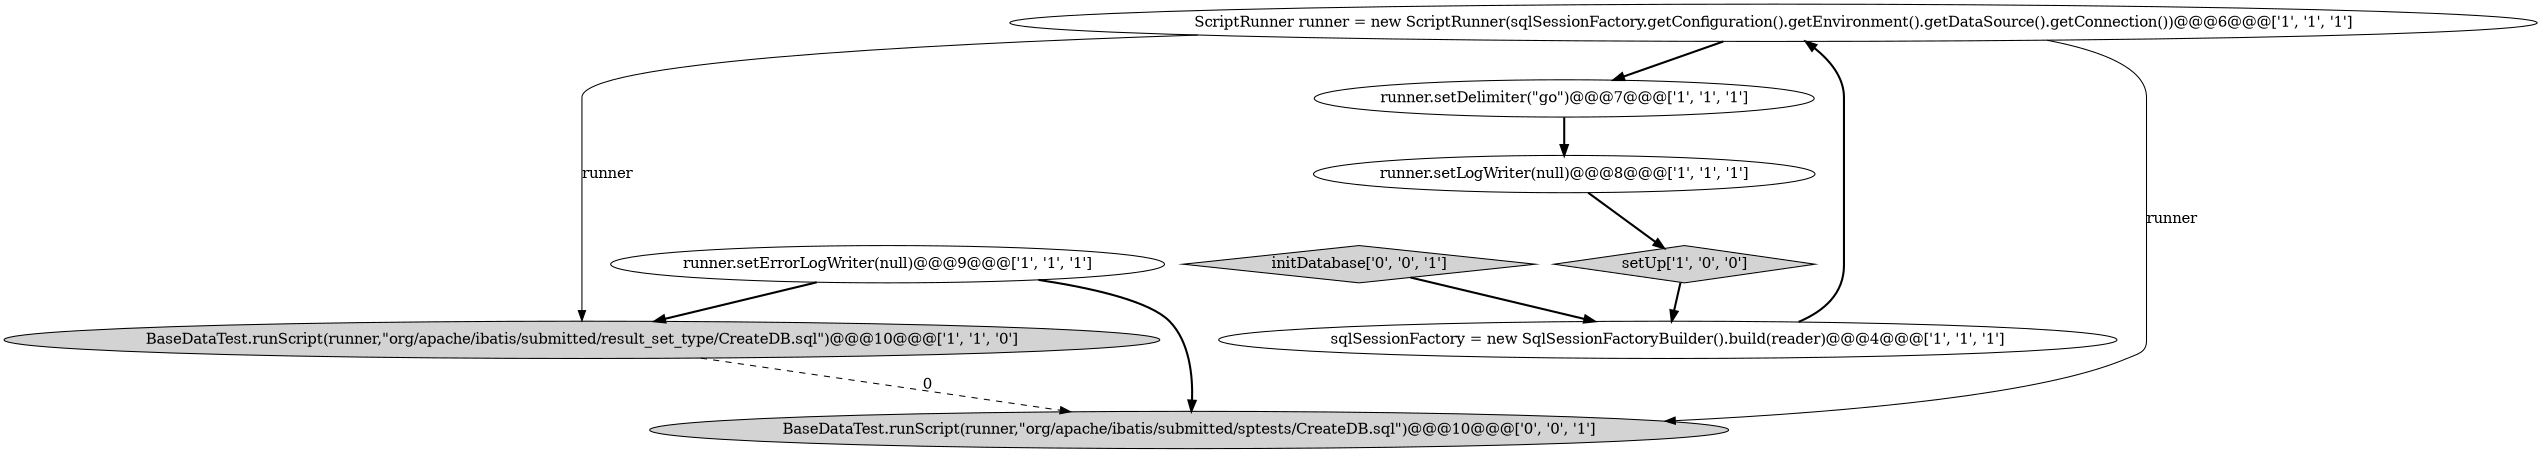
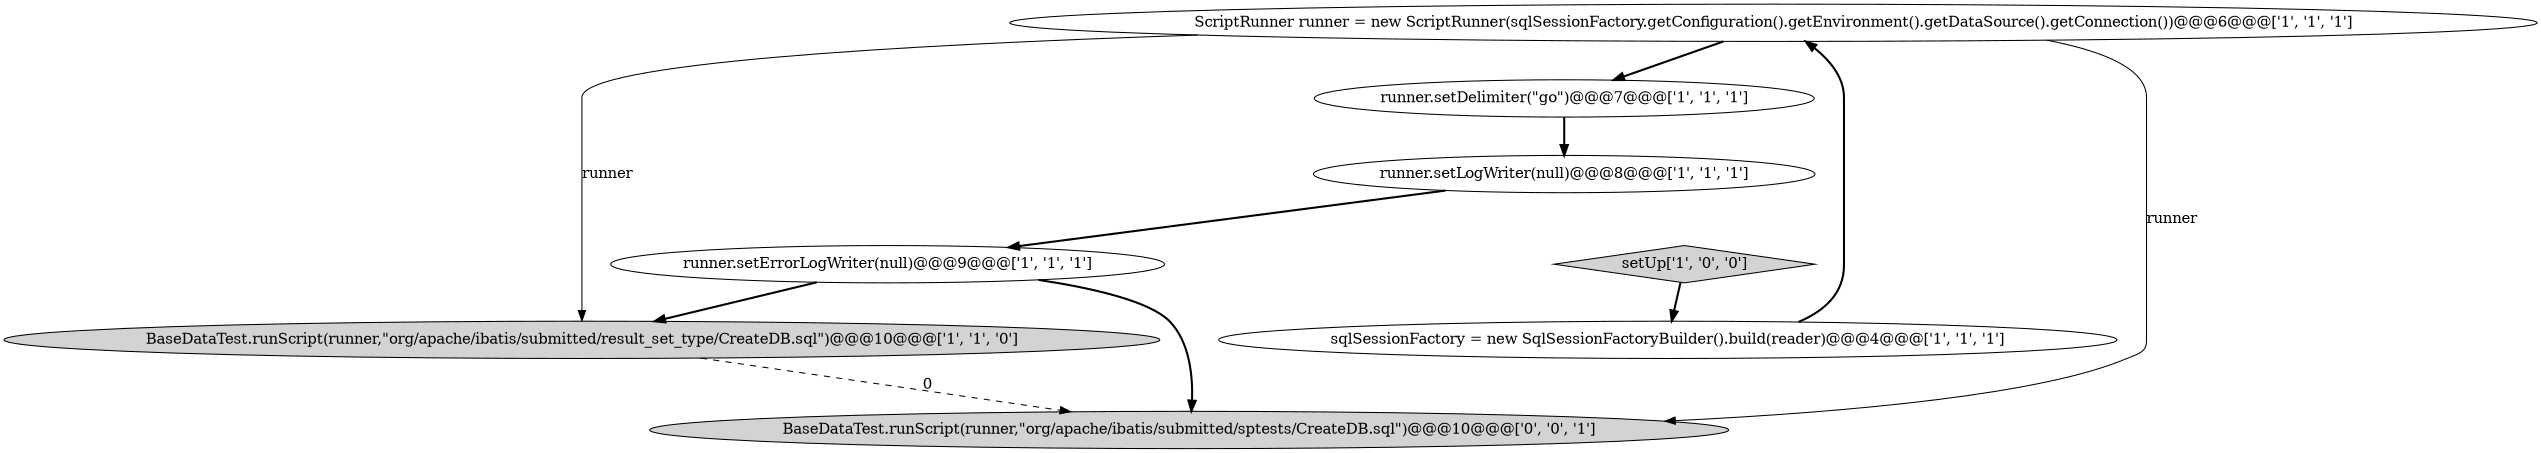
edge "runner.setLogWriter(null)@@@8@@@['1', '1', '1']" -> "setUp['1', '0', '0']": now "runner.setLogWriter(null)@@@8@@@['1', '1', '1']" -> "runner.setErrorLogWriter(null)@@@9@@@['1', '1', '1']"
node "initDatabase['0', '0', '1']": removed
